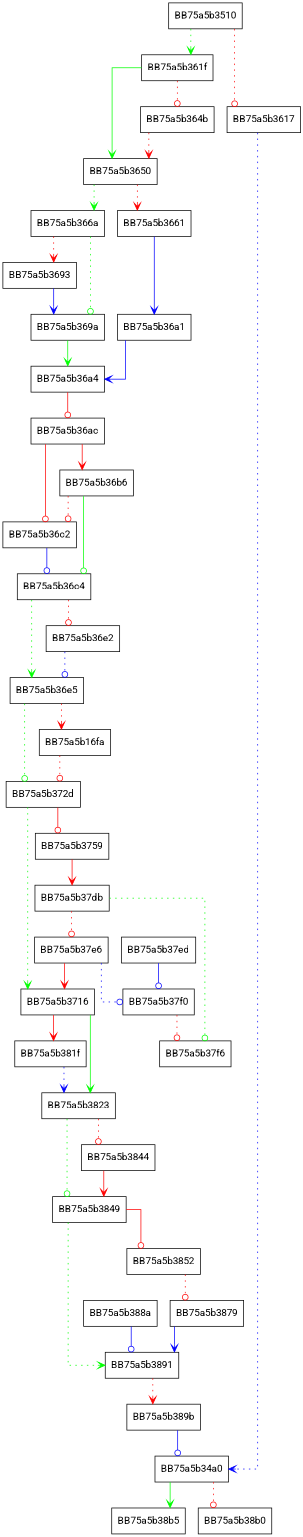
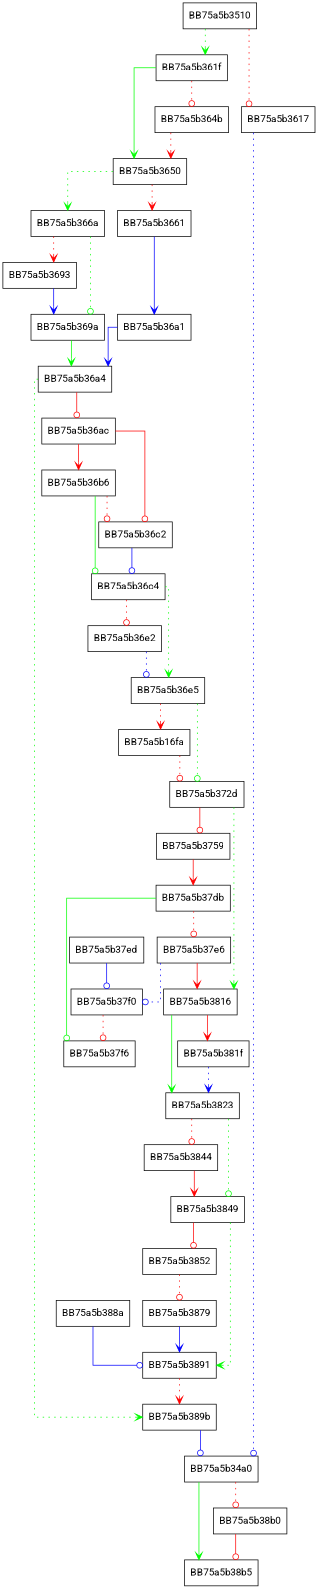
edge "BB75a5b3617" -> "BB75a5b34a0": arrowhead vee -> odot
edge "BB75a5b37db" -> "BB75a5b37f6": style dotted -> solid
edge "BB75a5b36a4" -> "BB75a5b389b": added
node "BB75a5b3716": label "BB75a5b3716" -> "BB75a5b3816"
edge "BB75a5b38b0" -> "BB75a5b38b5": added
